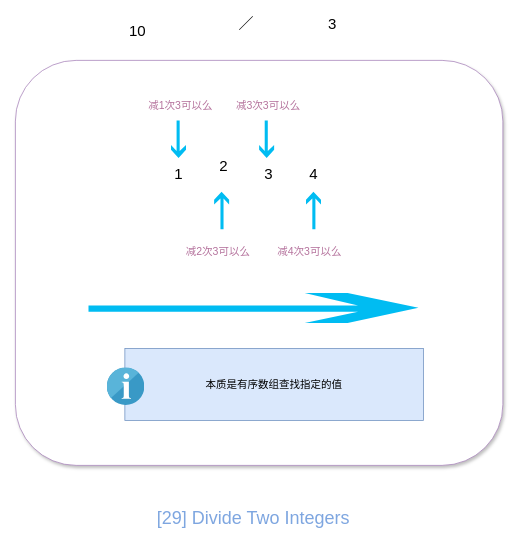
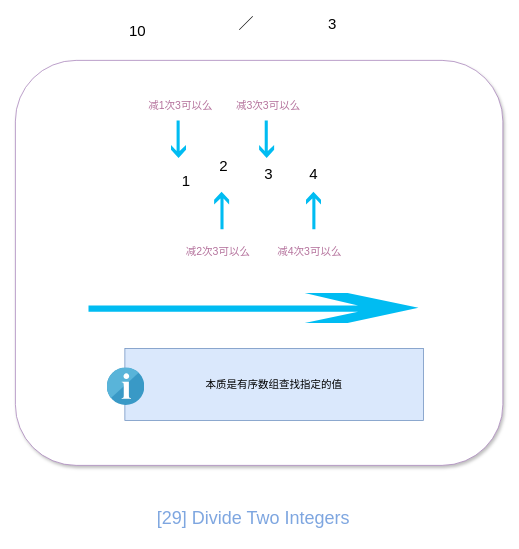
node "1": moved (179, 173) -> (186, 180)
